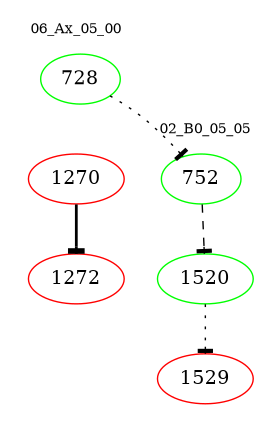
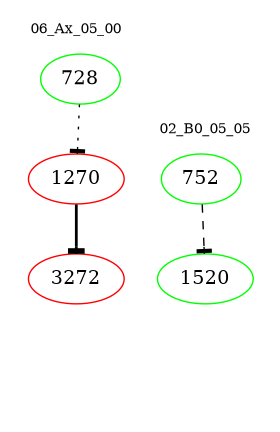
edge "728" -> "752": now "728" -> "1270"
node "1272": label "1272" -> "3272"
node "1529": removed
